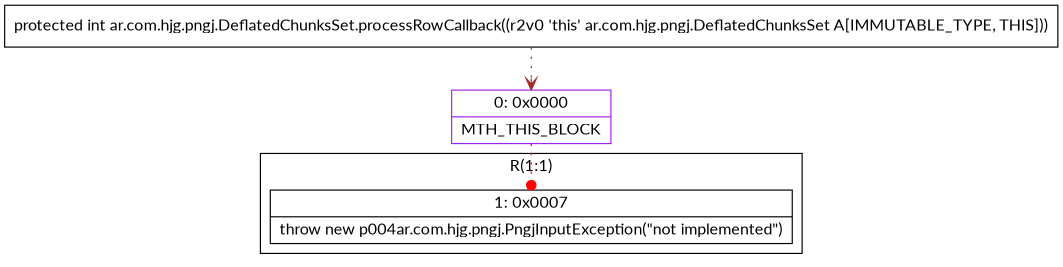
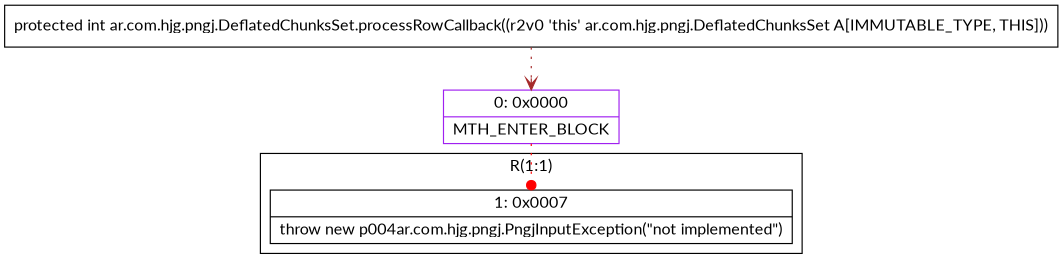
node "0: 0x0000": text "MTH_THIS_BLOCK" -> "MTH_ENTER_BLOCK"
